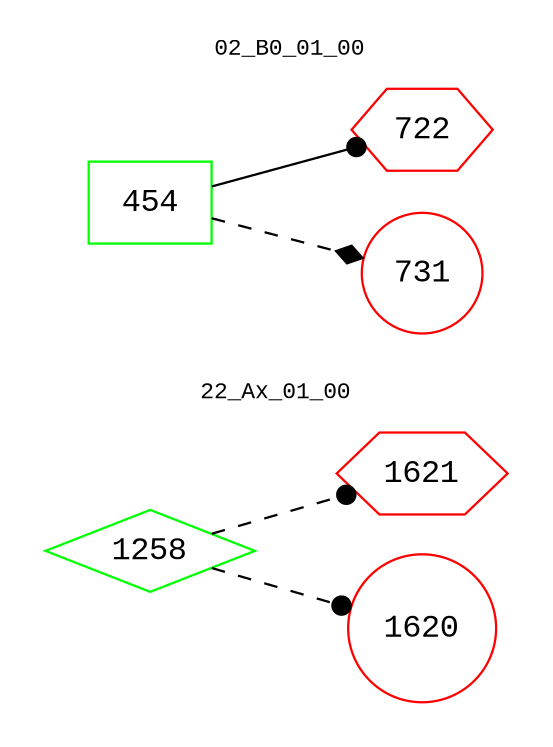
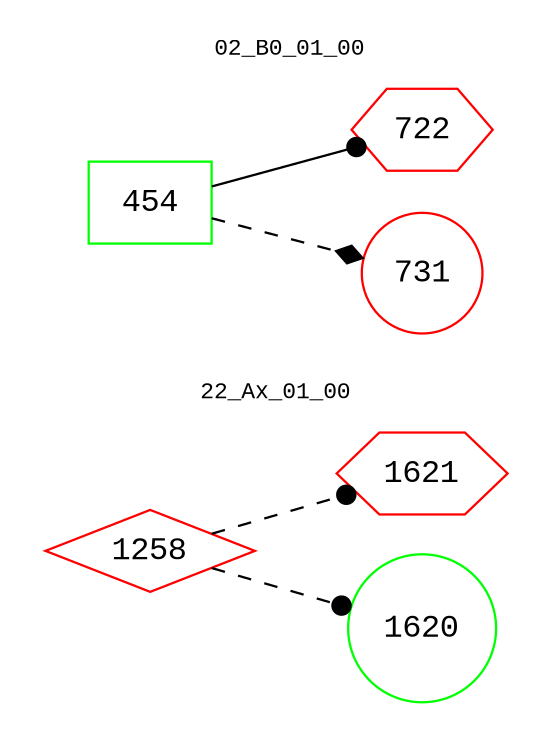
node "1258": color green -> red
node "1620": color red -> green
